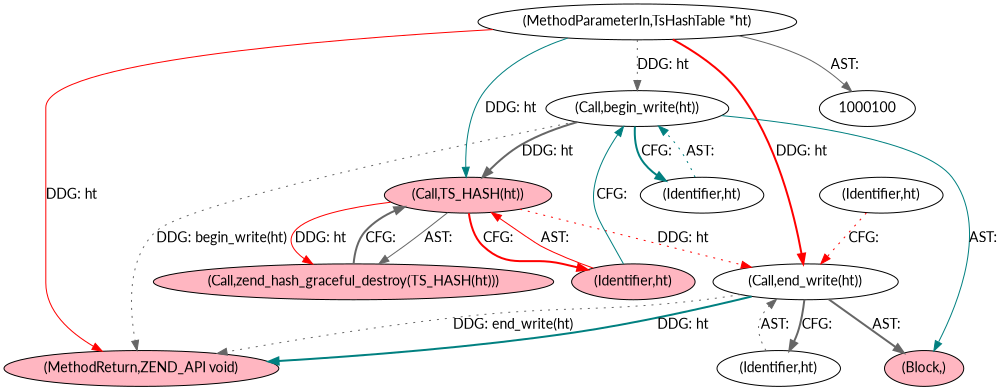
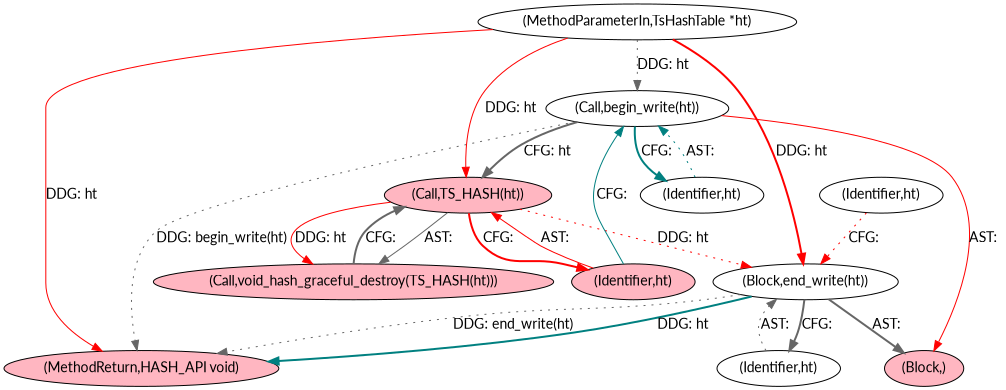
edge "(MethodParameterIn,TsHashTable *ht)" -> "(Call,TS_HASH(ht))": color teal -> red
node "1000100": removed
edge "(Call,begin_write(ht))" -> "(Call,TS_HASH(ht))": label "DDG: ht" -> "CFG: ht"
edge "(Call,begin_write(ht))" -> "(Block,)": color teal -> red
node "(Call,zend_hash_graceful_destroy(TS_HASH(ht)))": label "(Call,zend_hash_graceful_destroy(TS_HASH(ht)))" -> "(Call,void_hash_graceful_destroy(TS_HASH(ht)))"
node "(Call,end_write(ht))": label "(Call,end_write(ht))" -> "(Block,end_write(ht))"
node "(MethodReturn,ZEND_API void)": label "(MethodReturn,ZEND_API void)" -> "(MethodReturn,HASH_API void)"
